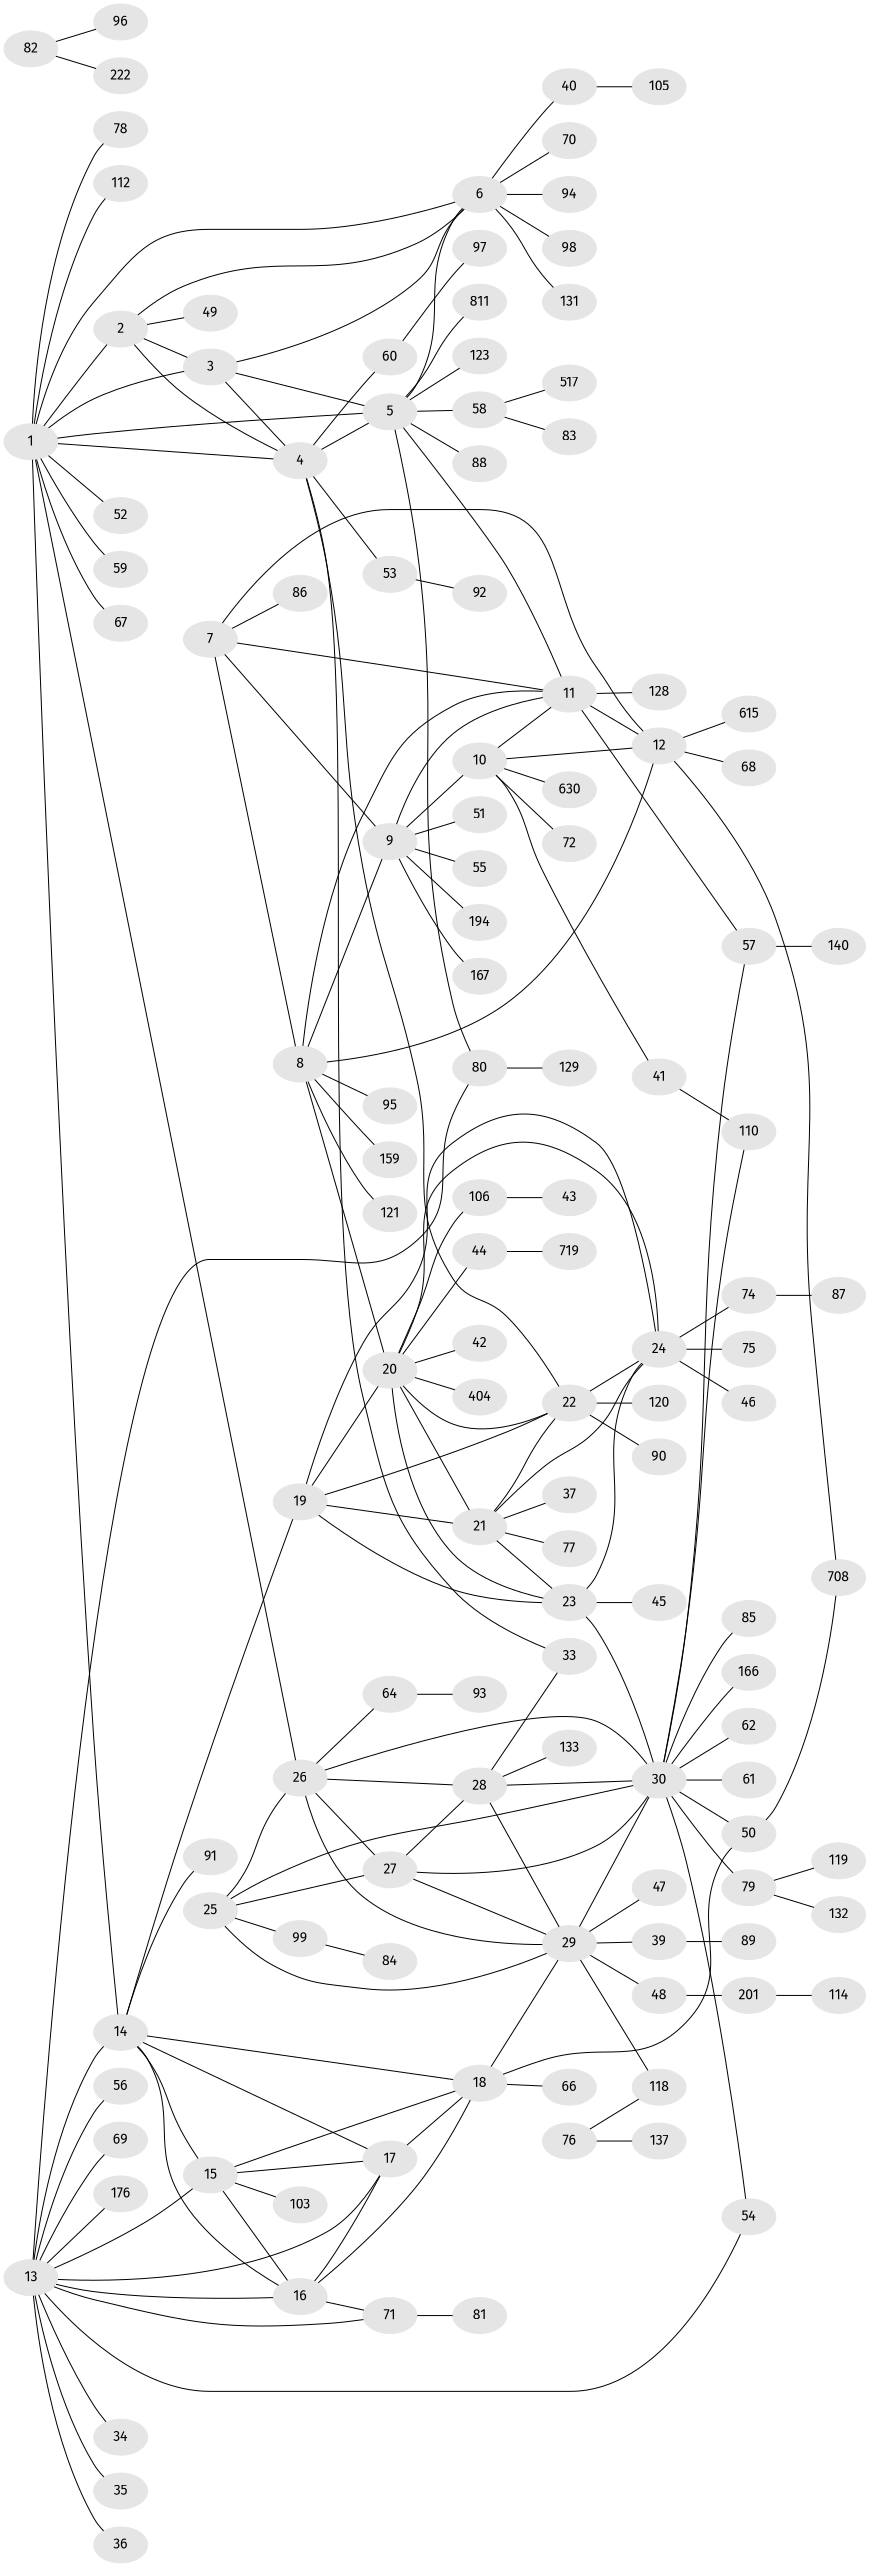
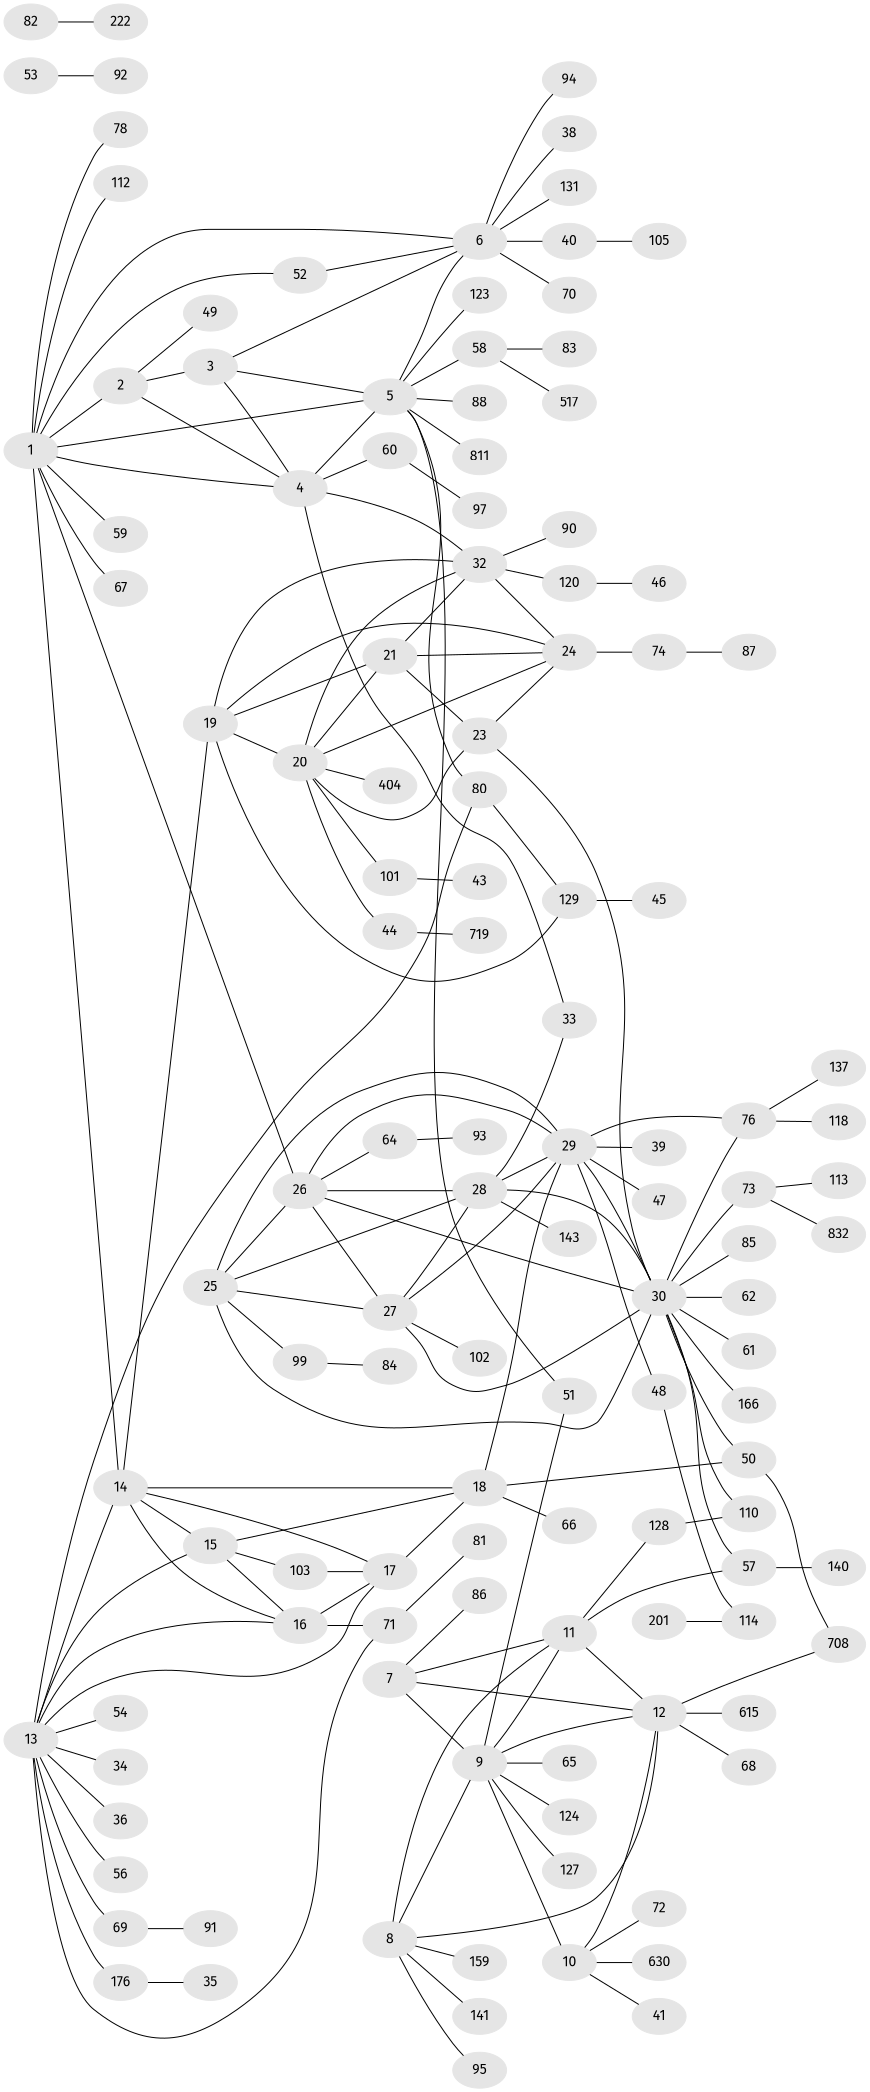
node "96": removed
node "98": label "98" -> "38"
edge "6" -- "2": now "6" -- "52"
edge "3" -- "1": removed
edge "4" -- "53": removed
edge "5" -- "11": now "5" -- "51"
edge "11" -- "10": removed
edge "7" -- "8": removed
node "55": label "55" -> "65"
node "194": label "194" -> "124"
node "167": label "167" -> "127"
edge "41" -- "110": now "128" -- "110"
node "106": label "106" -> "101"
node "121": label "121" -> "141"
edge "8" -- "20": removed
edge "28" -- "25": added
node "42": removed
node "75": removed
node "102": added
edge "24" -- "46": now "120" -- "46"
node "22": label "22" -> "32"
node "37": removed
node "77": removed
edge "19" -- "23": now "19" -- "129"
edge "23" -- "45": now "129" -- "45"
edge "12" -- "9": added
node "133": label "133" -> "143"
node "119": label "119" -> "113"
node "79": label "79" -> "73"
node "132": label "132" -> "832"
edge "91" -- "14": now "91" -- "69"
node "89": removed
edge "48" -- "201": now "48" -- "114"
edge "30" -- "54": now "30" -- "76"
edge "29" -- "118": now "29" -- "76"
edge "17" -- "15": now "17" -- "103"
edge "18" -- "16": removed
edge "13" -- "35": now "176" -- "35"
